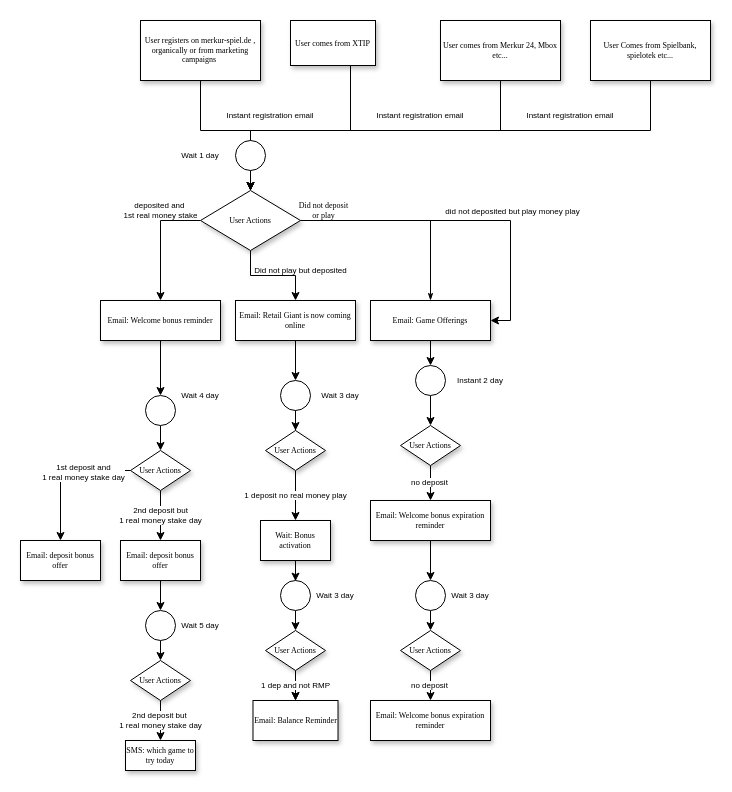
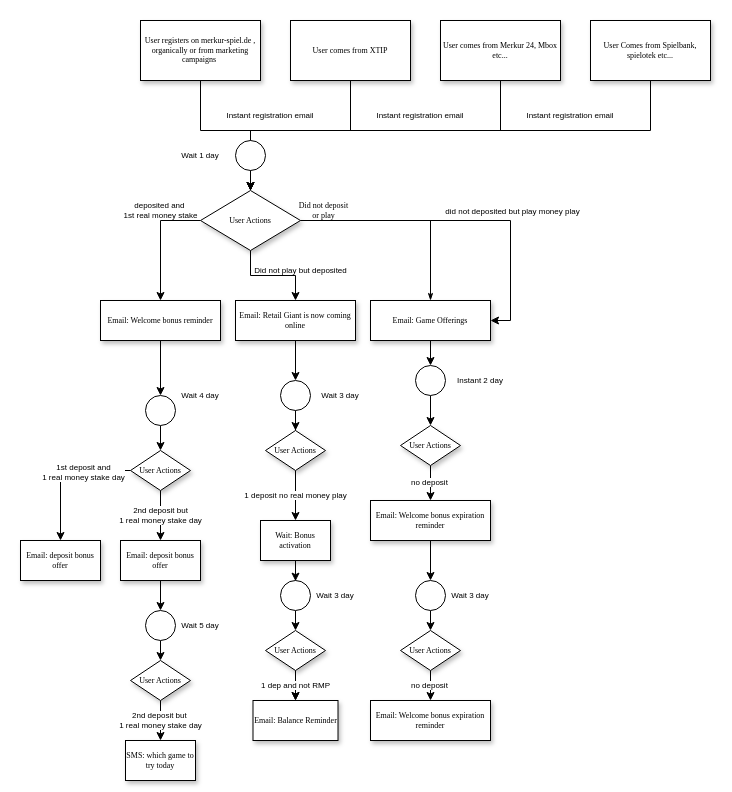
node "User comes from XTIP": size 85x45 -> 120x60
node "SMS: which game to try today": size 70x30 -> 70x40
